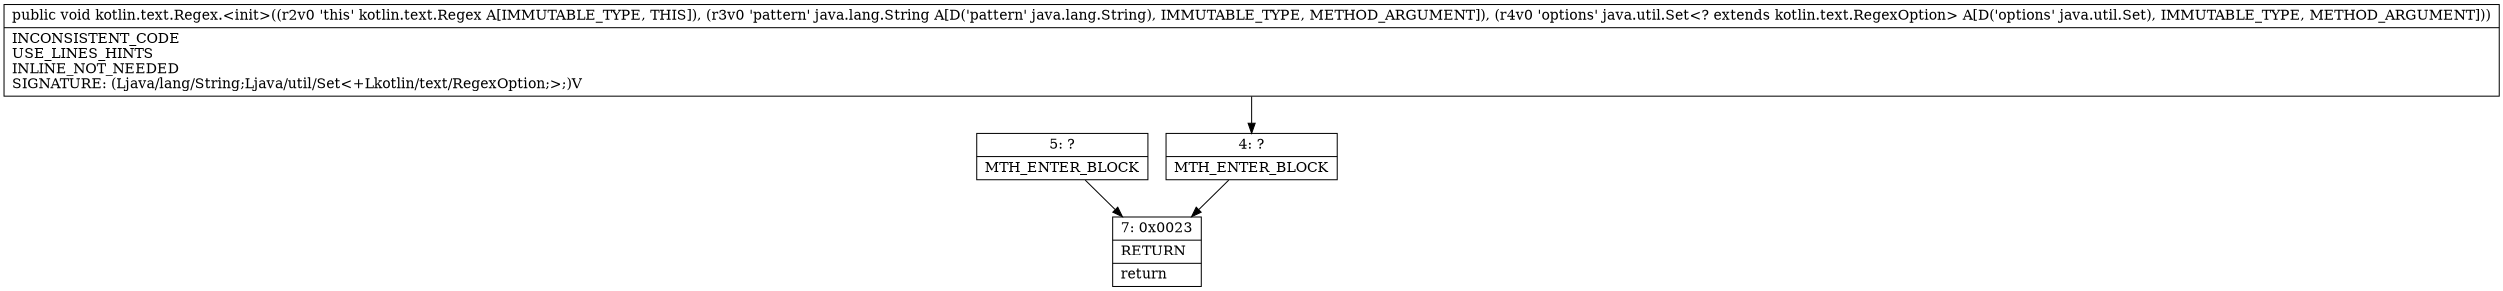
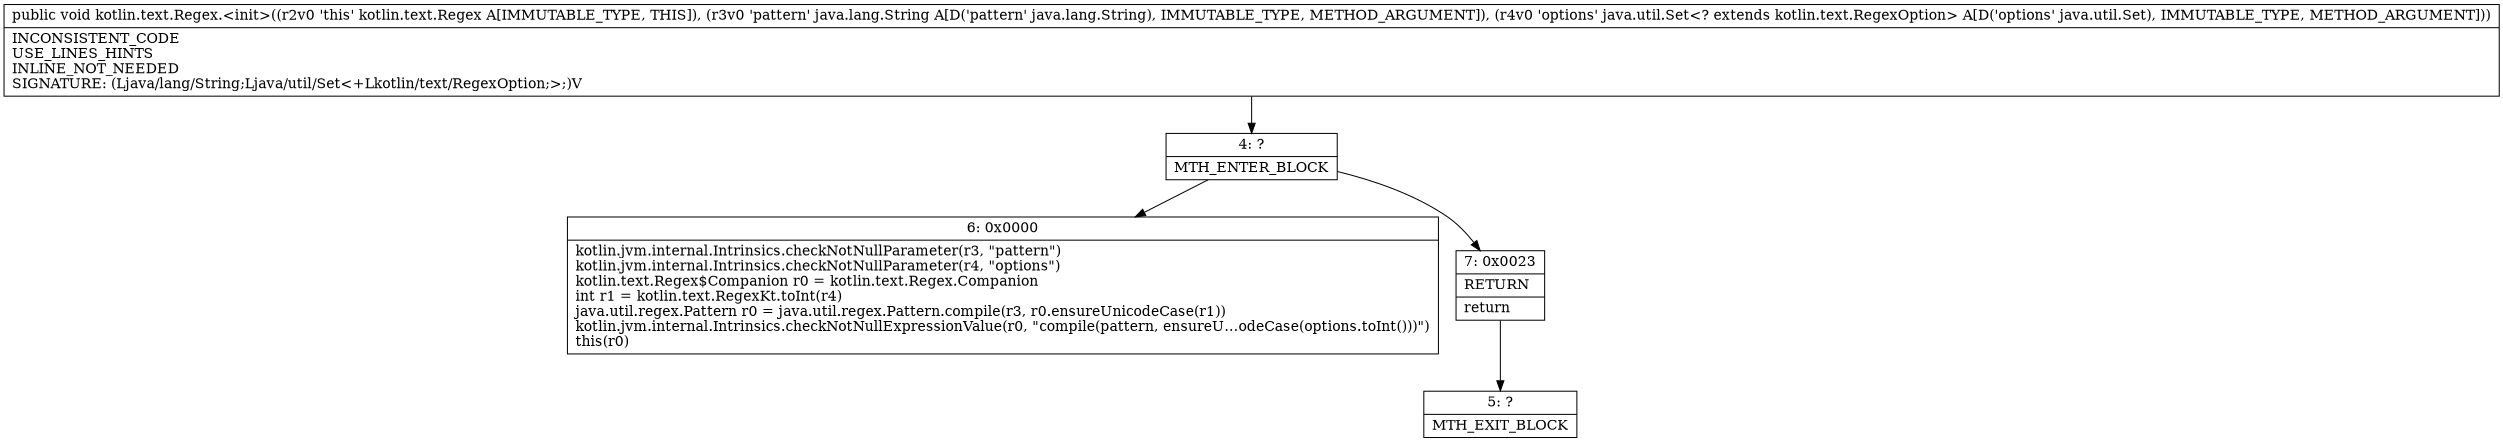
node "5: ?": text "MTH_ENTER_BLOCK" -> "MTH_EXIT_BLOCK"
edge "5: ?" -> "7: 0x0023": reversed
node "6: 0x0000": added
